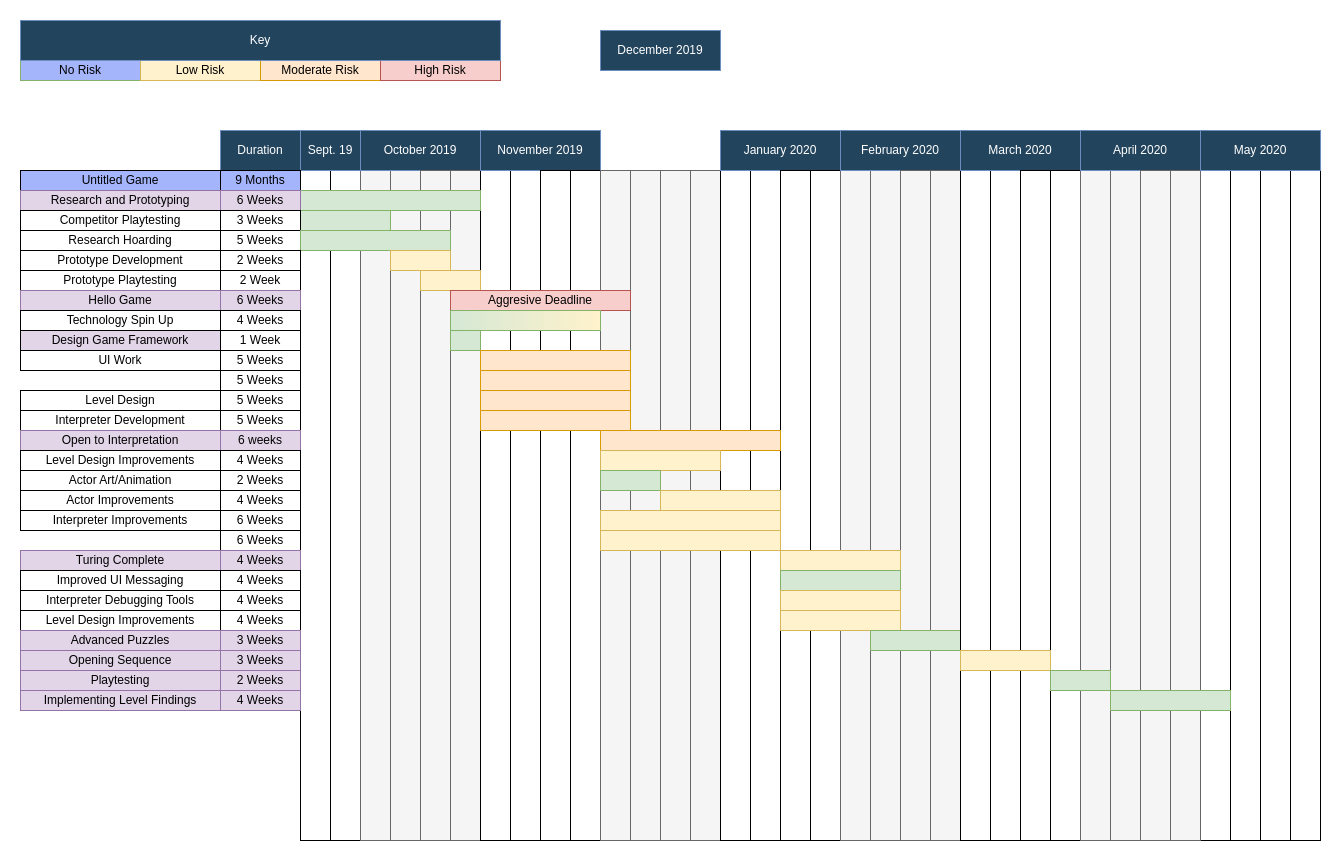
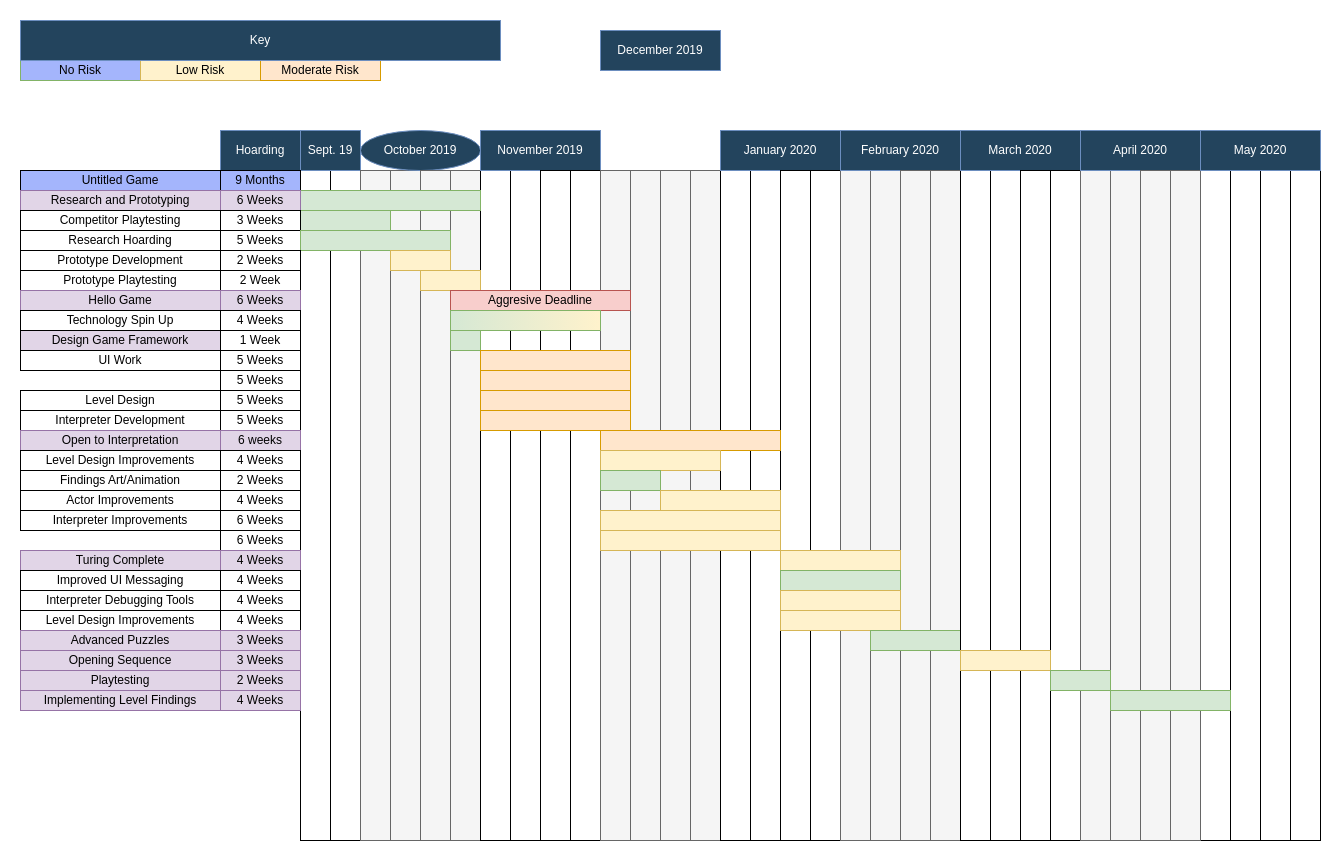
node "High Risk": removed
node "Duration": label "Duration" -> "Hoarding"
node "October 2019": shape rectangle -> ellipse
node "Actor Art/Animation": label "Actor Art/Animation" -> "Findings Art/Animation"
